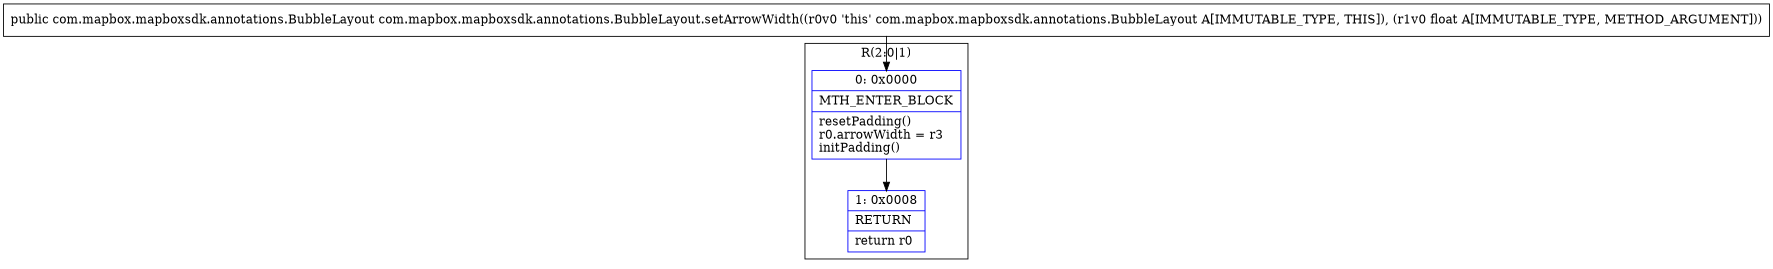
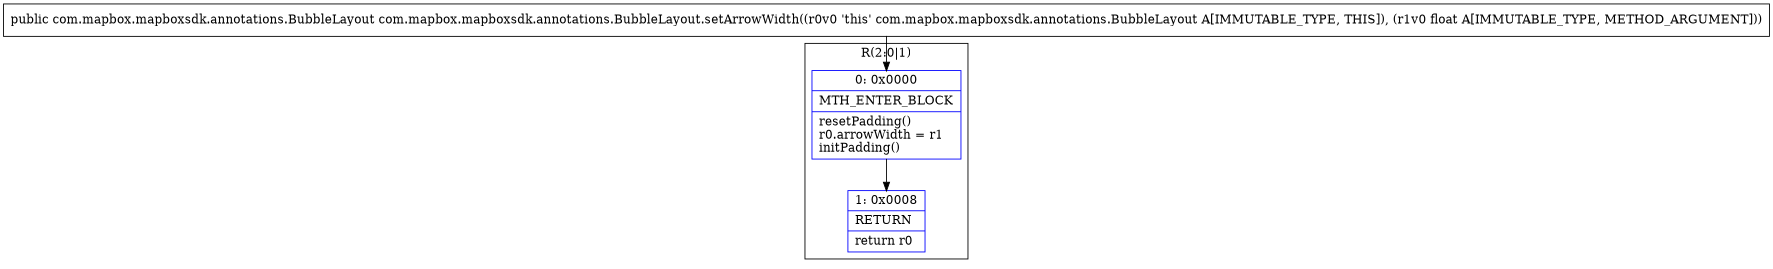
node "0: 0x0000": text "r0.arrowWidth = r3" -> "r0.arrowWidth = r1"
